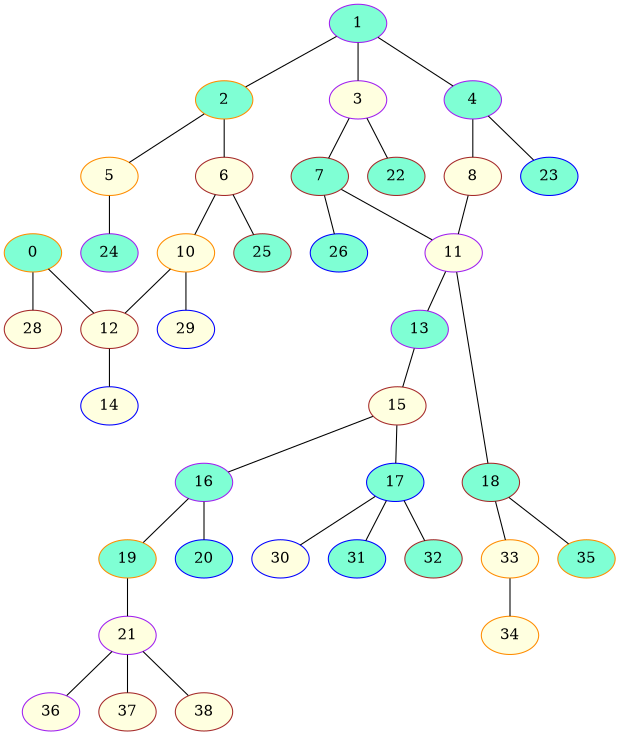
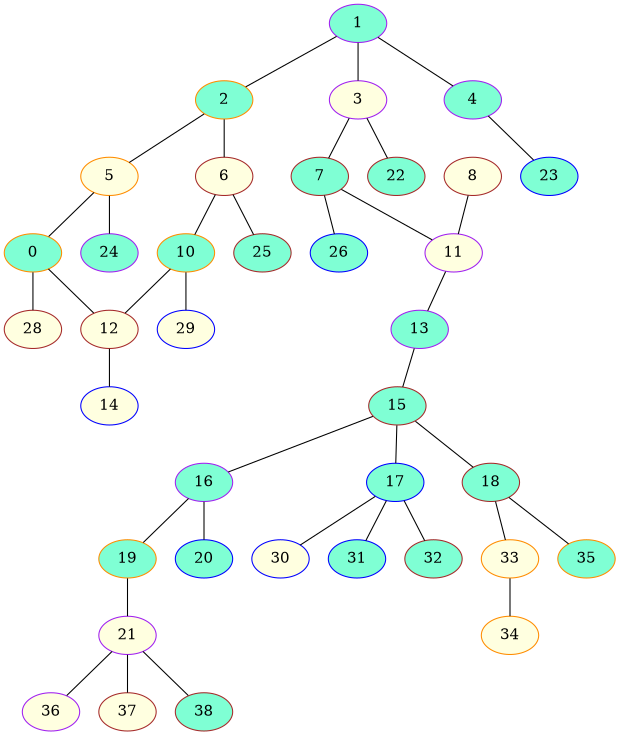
edge "4" -- "8": removed
edge "5" -- "0": added
node "10": fillcolor lightyellow -> aquamarine
edge "11" -- "18": now "15" -- "18"
node "15": fillcolor lightyellow -> aquamarine
node "38": fillcolor lightyellow -> aquamarine
